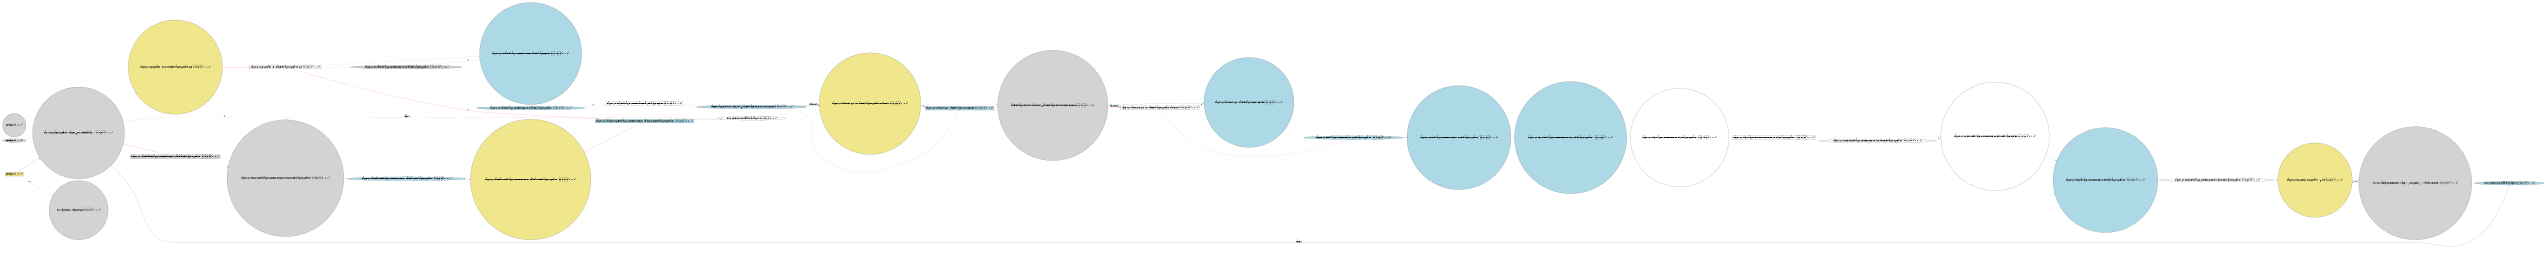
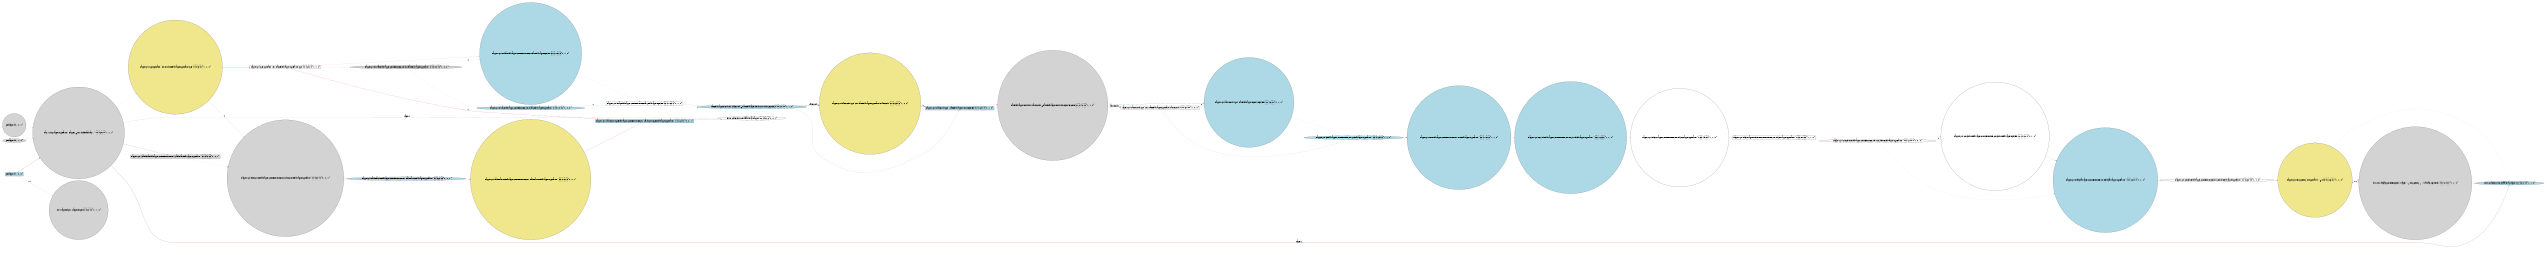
node "getMappers['1', '0', '0']": fillcolor khaki -> lightblue
